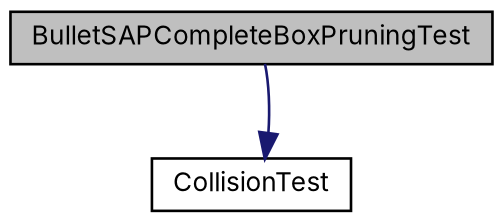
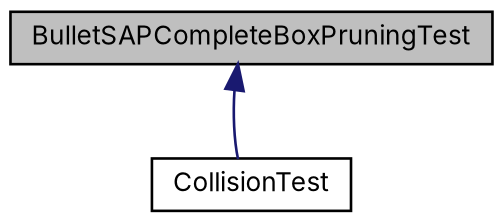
edge "BulletSAPCompleteBoxPruningTest" -> "CollisionTest": reversed
